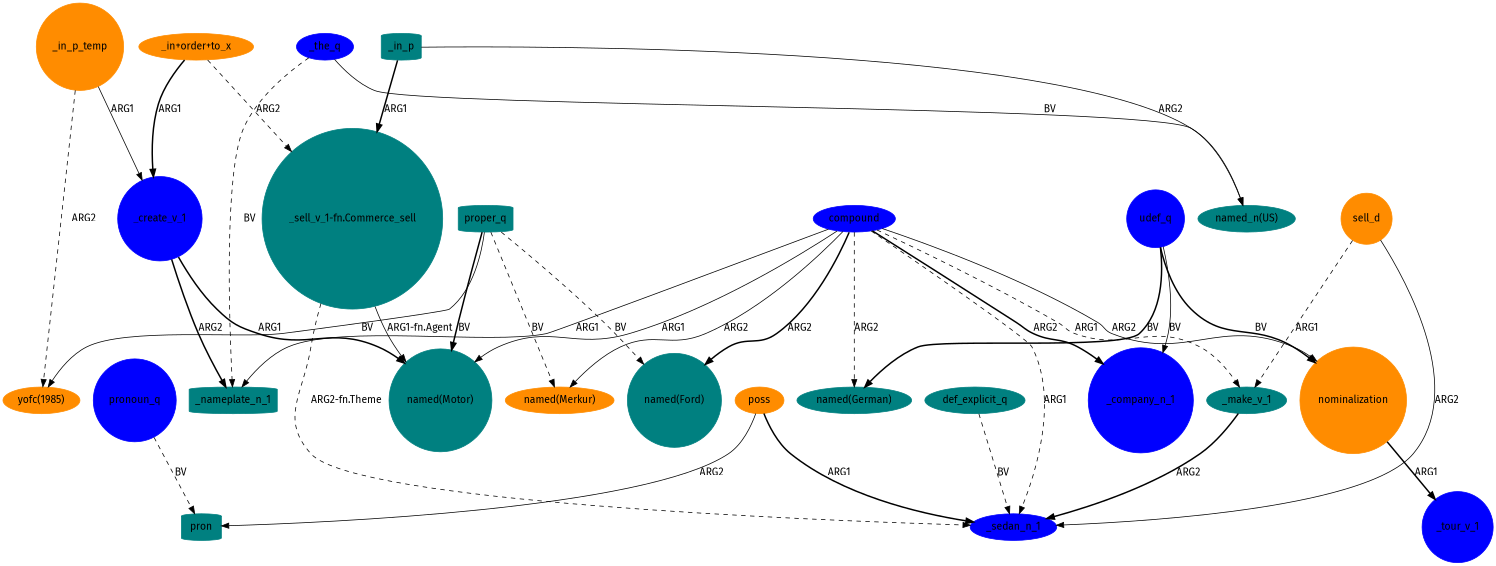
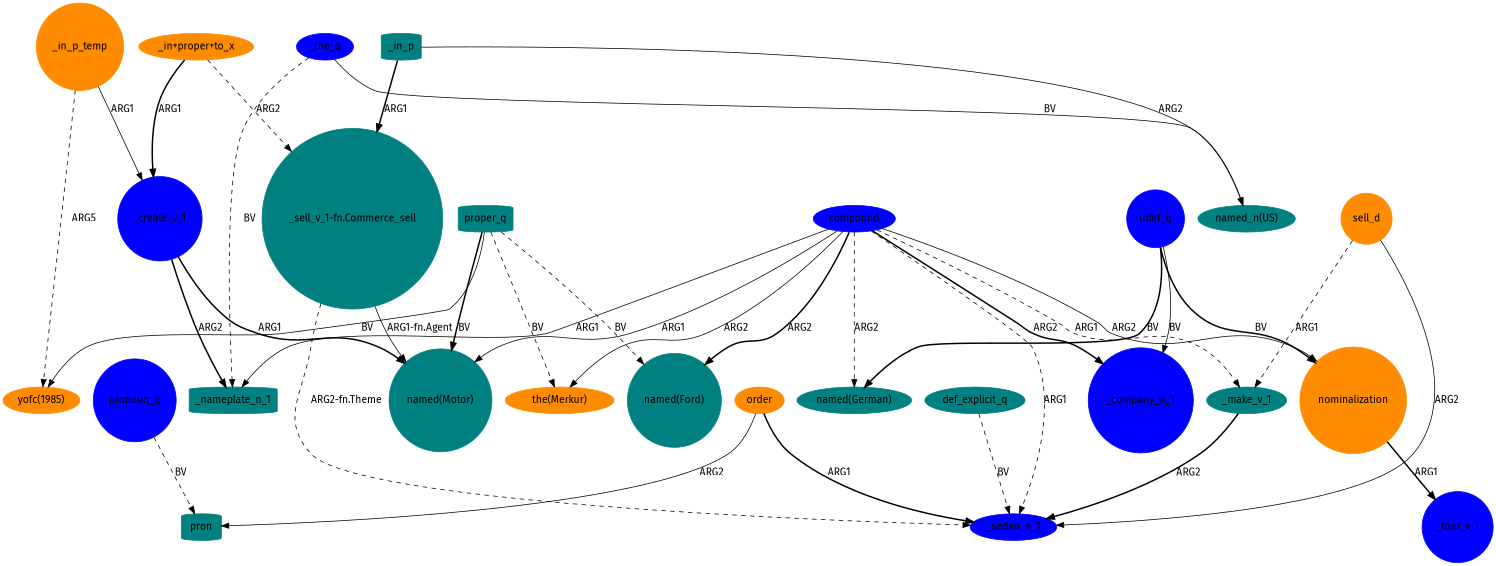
node "_in+order+to_x": label "_in+order+to_x" -> "_in+proper+to_x"
edge "_in_p_temp" -> "yofc(1985)": label "ARG2" -> "ARG5"
node "named(Merkur)": label "named(Merkur)" -> "the(Merkur)"
node "poss": label "poss" -> "order"
